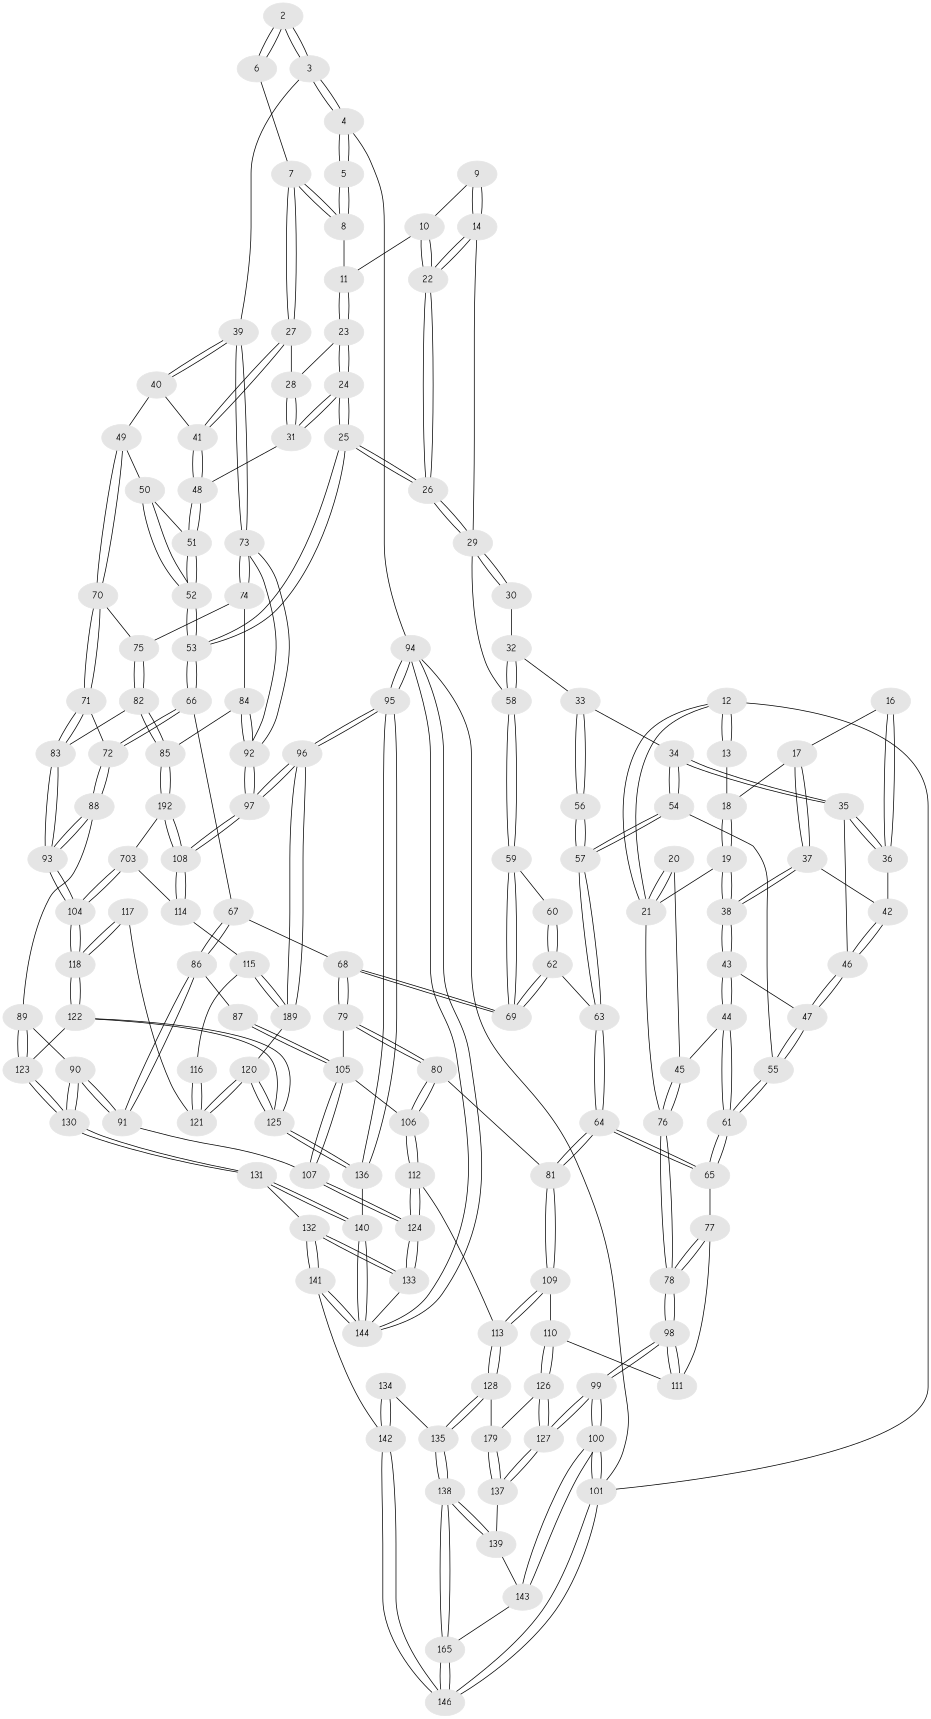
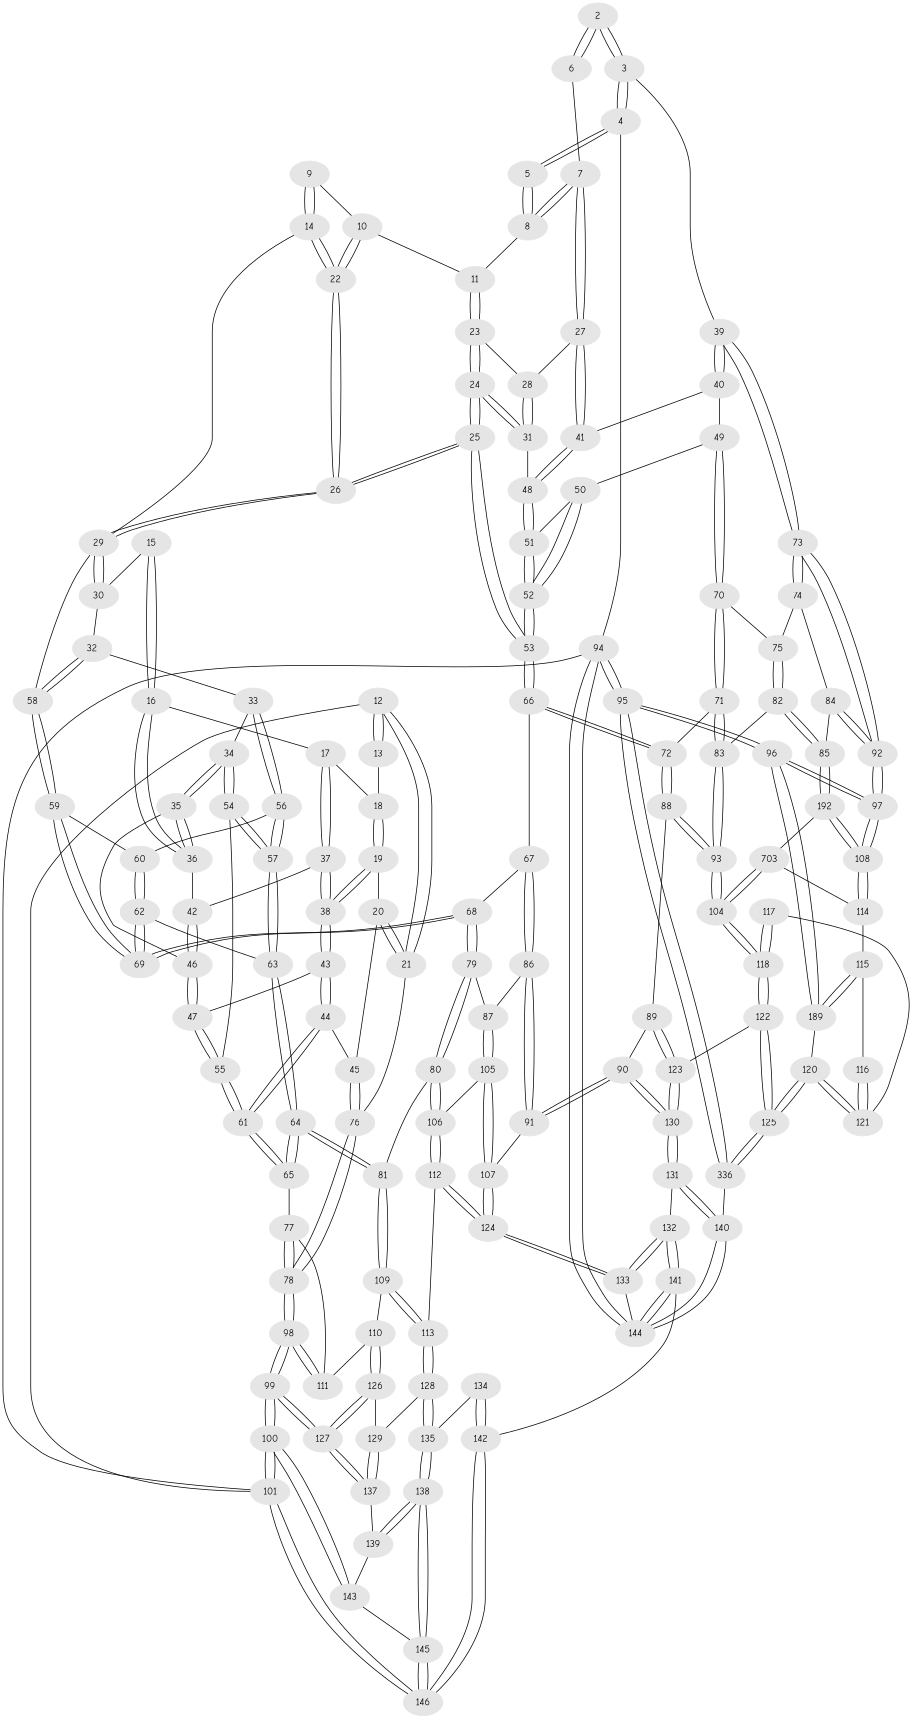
node "15": added
edge "56" -- "60": added
edge "19" -- "21": now "19" -- "20"
edge "79" -- "105": now "79" -- "87"
node "136": label "136" -> "336"
node "179": label "179" -> "129"
node "165": label "165" -> "145"
